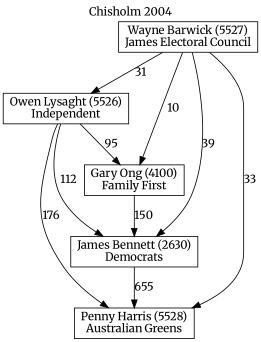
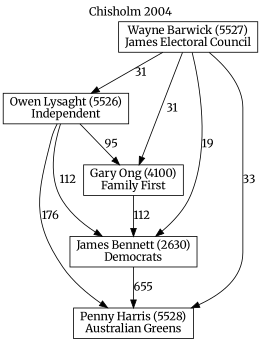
edge "Wayne Barwick (5527) James Electoral Council" -> "Gary Ong (4100) Family First": label "10" -> "31"
edge "Wayne Barwick (5527) James Electoral Council" -> "James Bennett (2630) Democrats": label "39" -> "19"
edge "Gary Ong (4100) Family First" -> "James Bennett (2630) Democrats": label "150" -> "112"
